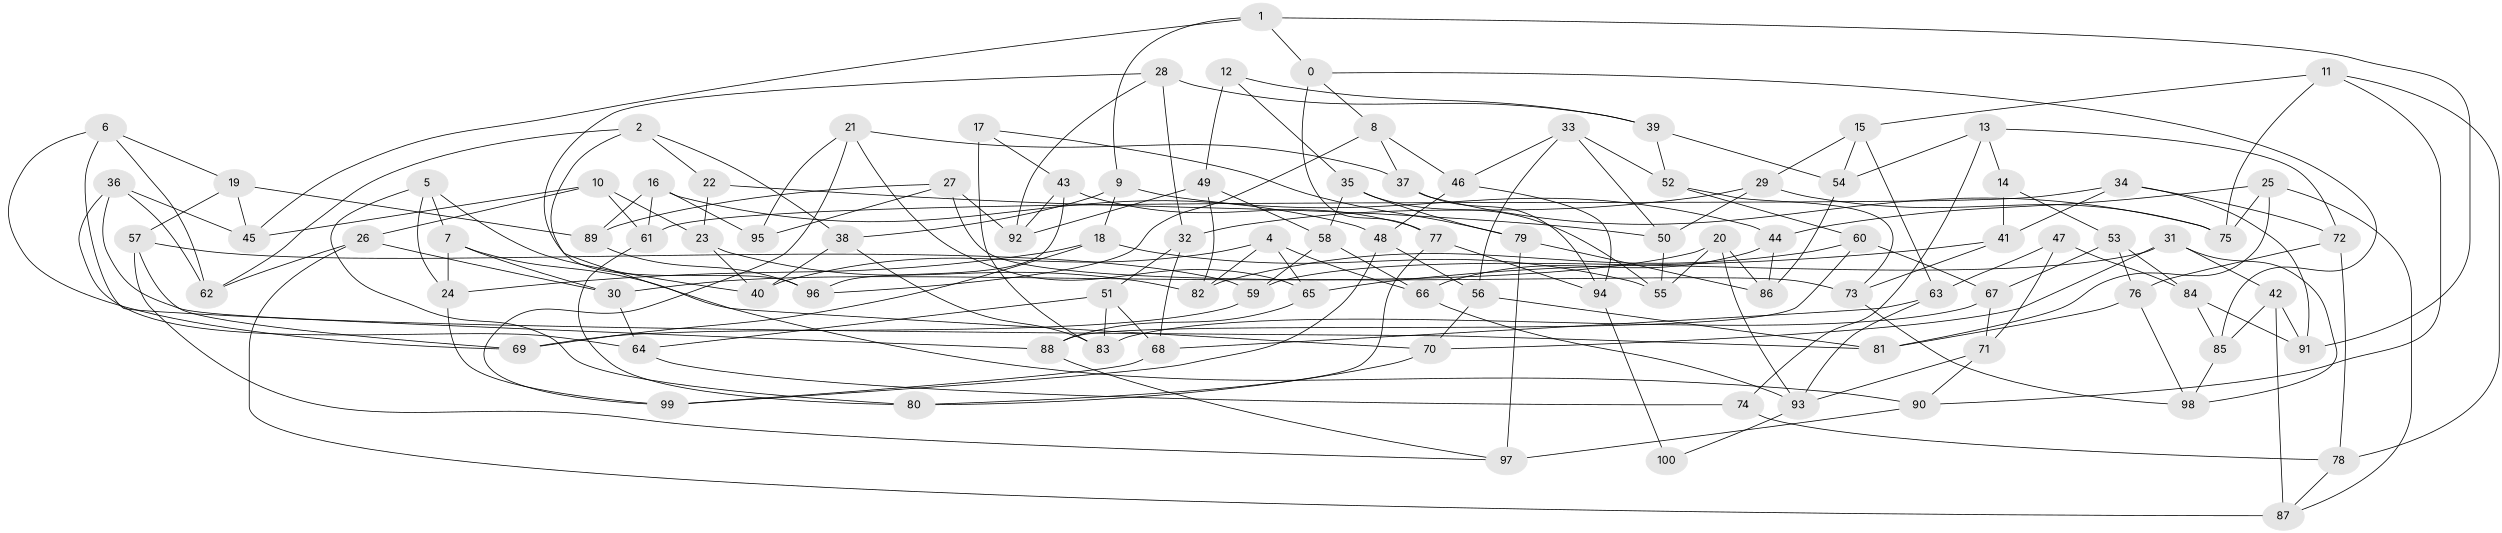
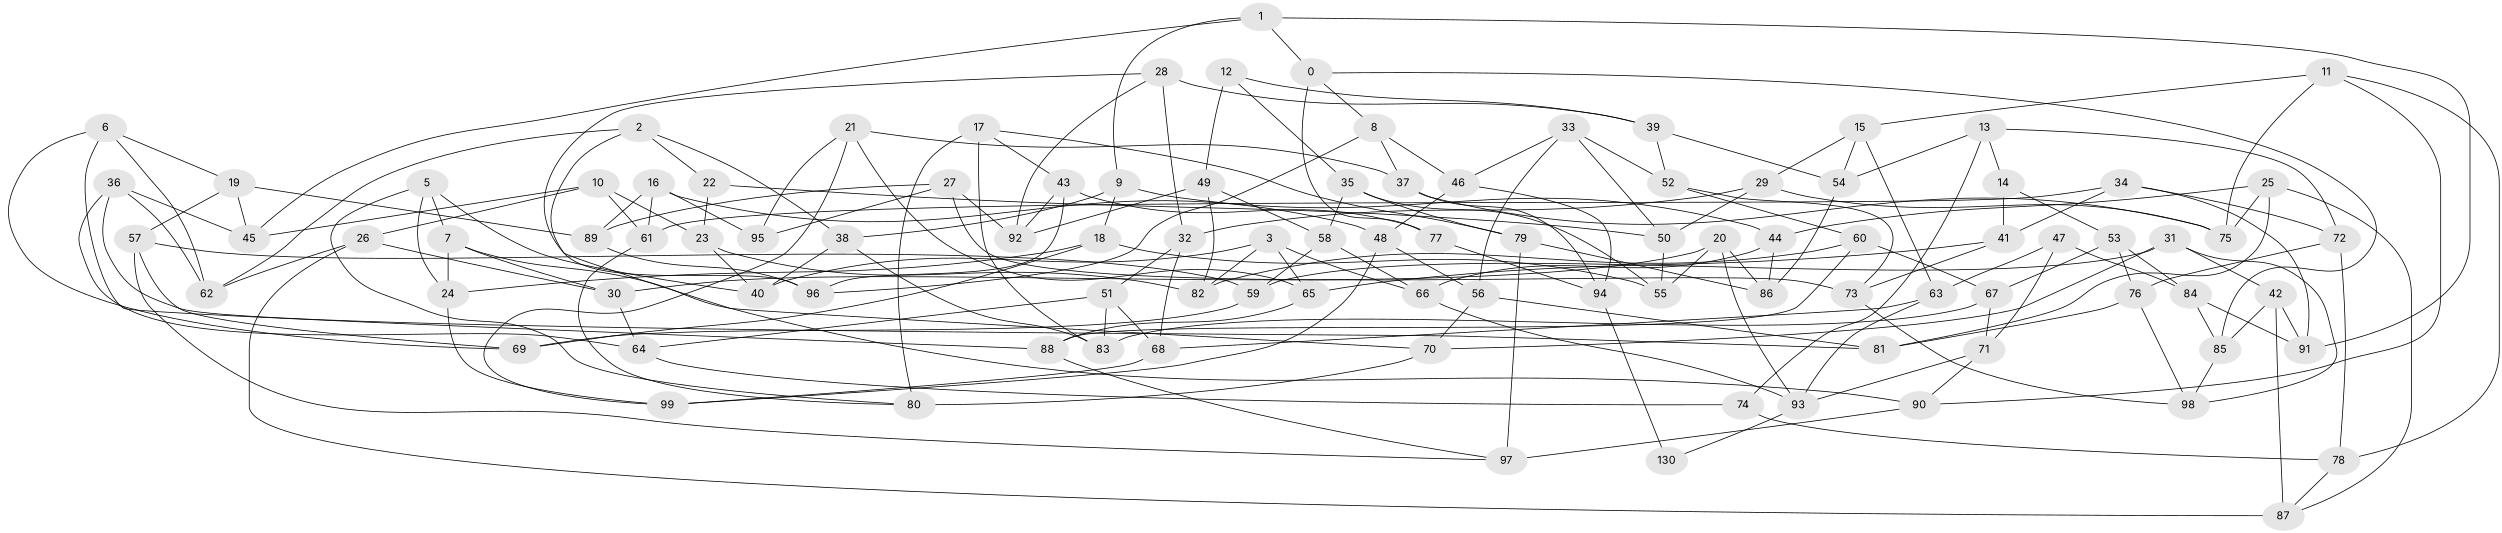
node "4": label "4" -> "3"
edge "77" -- "80": now "17" -- "80"
node "100": label "100" -> "130"
